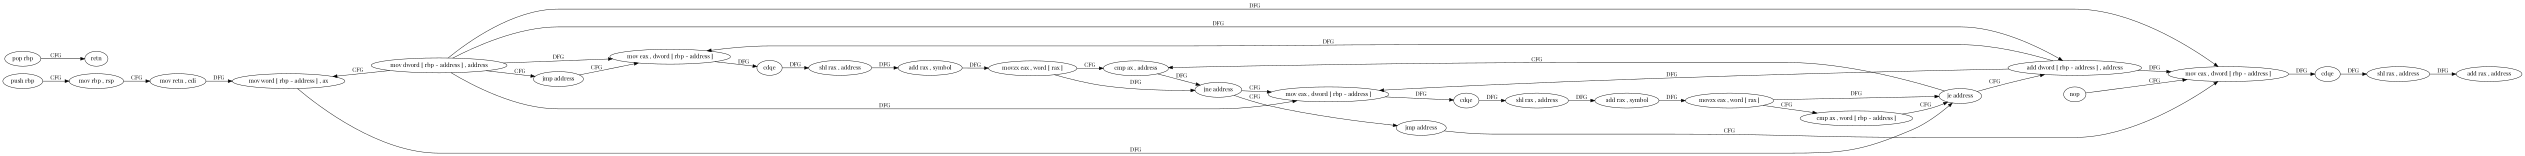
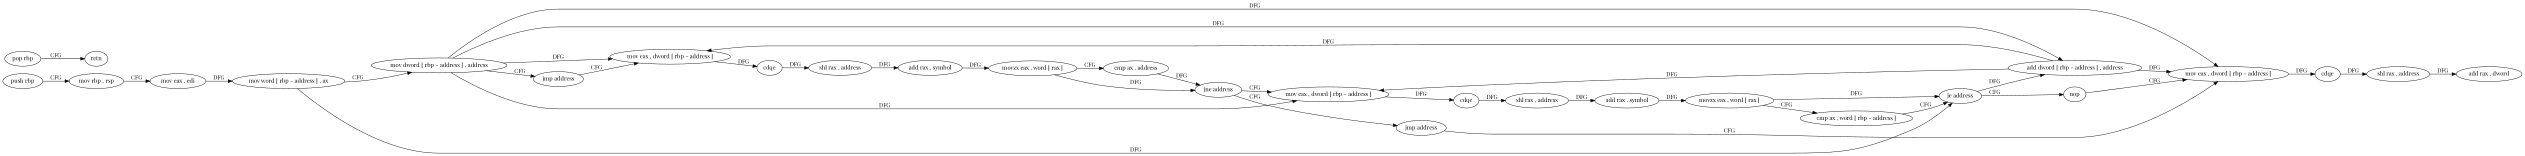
edge "je address" -> "cmp ax , address": now "je address" -> "nop"
edge "mov dword [ rbp - address ] , address" -> "mov word [ rbp - address ] , ax": reversed
node "add rax , address": label "add rax , address" -> "add rax , dword"
node "mov retn , edi": label "mov retn , edi" -> "mov eax , edi"
edge "je address" -> "add dword [ rbp - address ] , address": label "CFG" -> "DFG"
